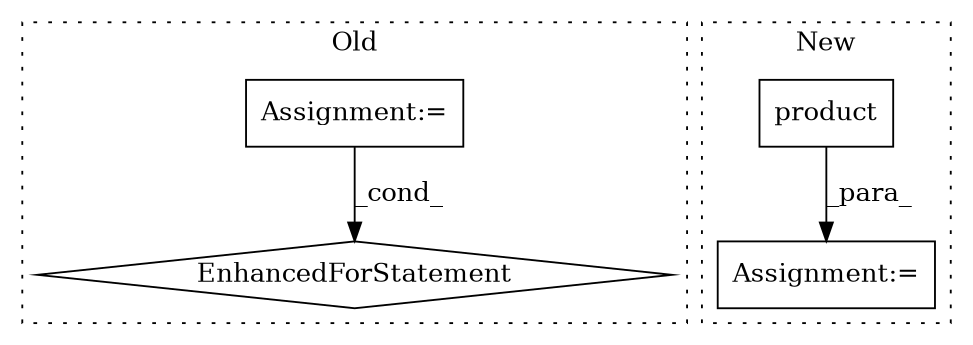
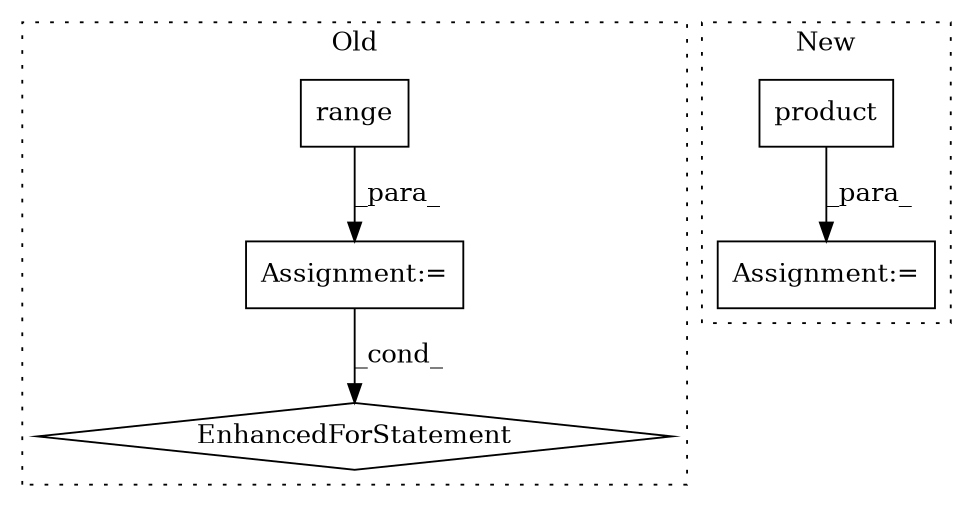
node "range": added
